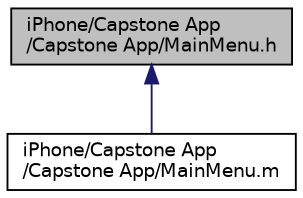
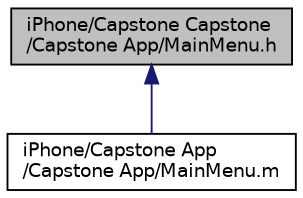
node "iPhone/Capstone App /Capstone App/MainMenu.h": label "iPhone/Capstone App /Capstone App/MainMenu.h" -> "iPhone/Capstone Capstone /Capstone App/MainMenu.h"
